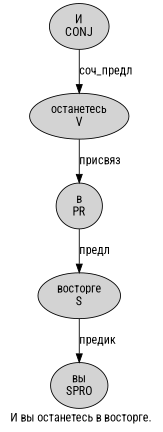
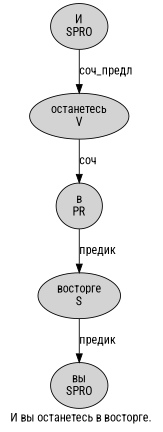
node "И CONJ": label "И CONJ" -> "И SPRO"
edge "останетесь V" -> "в PR": label "присвяз" -> "соч"
edge "в PR" -> "восторге S": label "предл" -> "предик"
